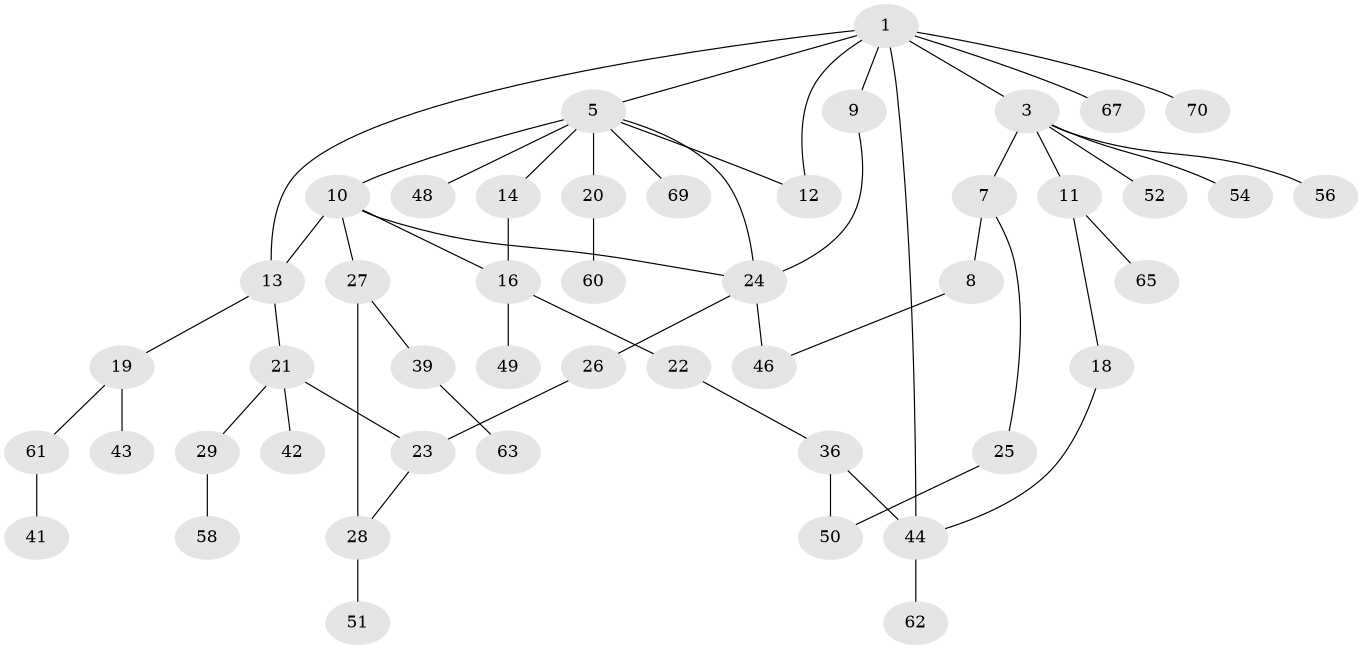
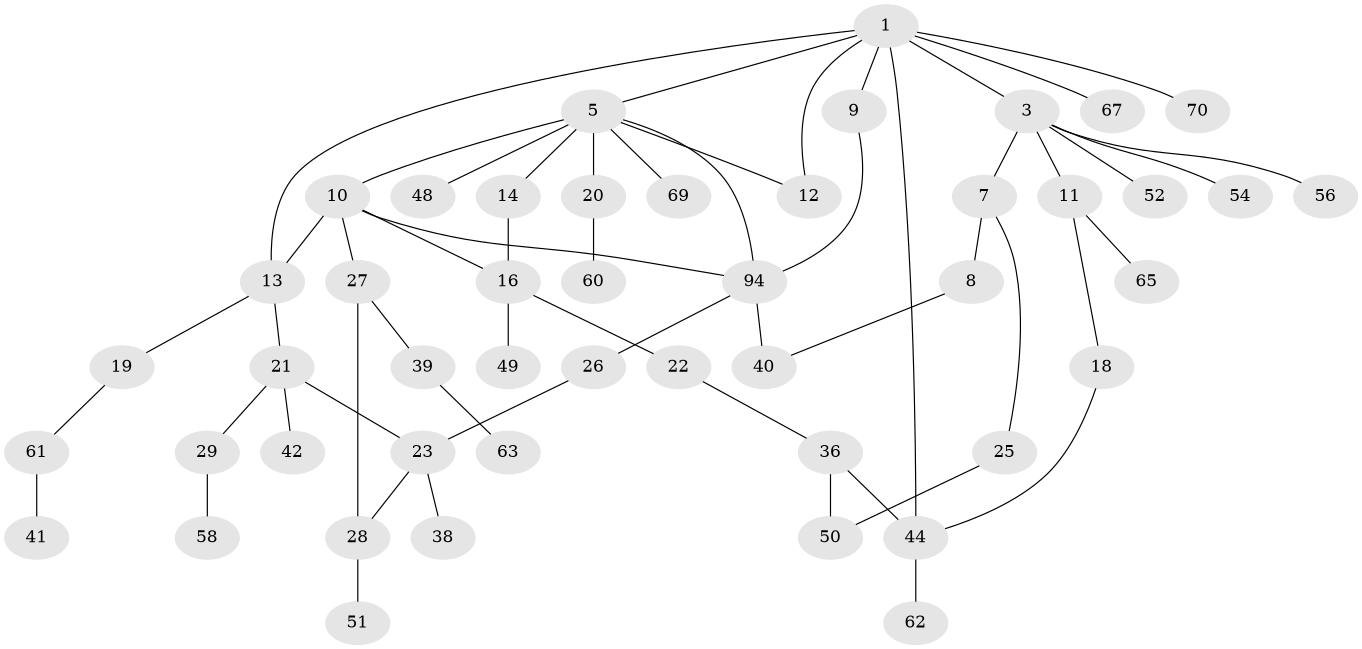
node "24": label "24" -> "94"
node "46": label "46" -> "40"
node "43": removed
node "38": added
